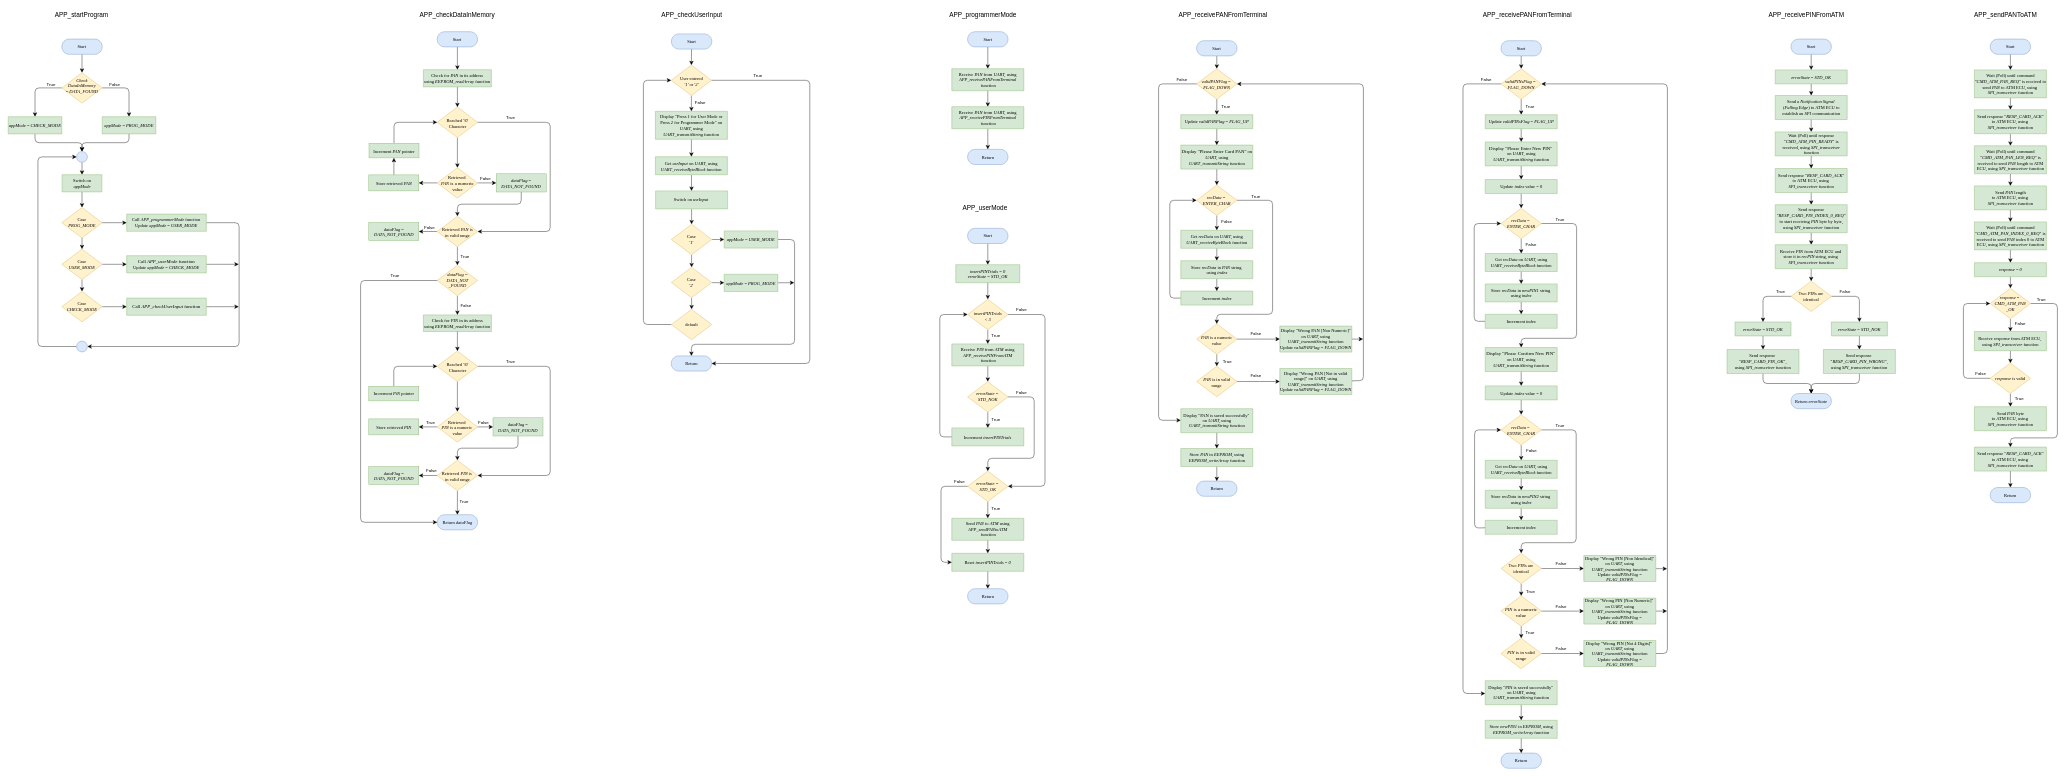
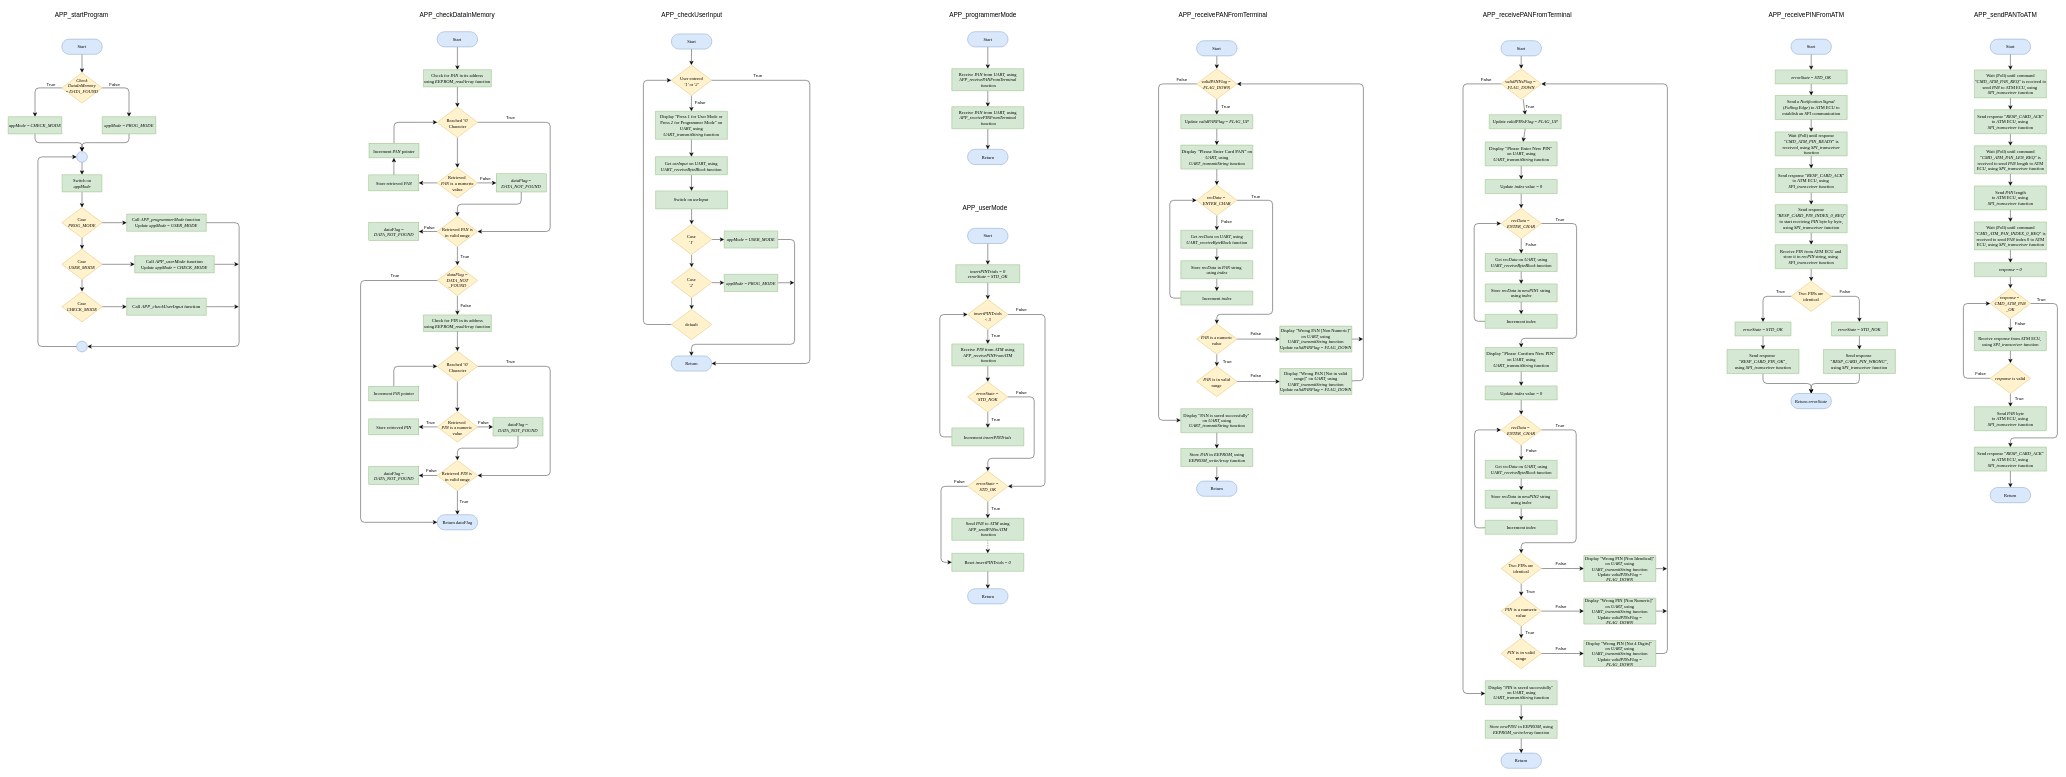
node "Update validPINsFlag = FLAG_UP": moved (1521, 122) -> (1525, 122)
node "Call APP_userMode function Update appMode = CHECK_MODE": moved (167, 264) -> (175, 264)
edge "Send PAN to ATM using APP_sendPANtoATM function" -> "Reset insertPINTrials = 0": style solid -> dashed
